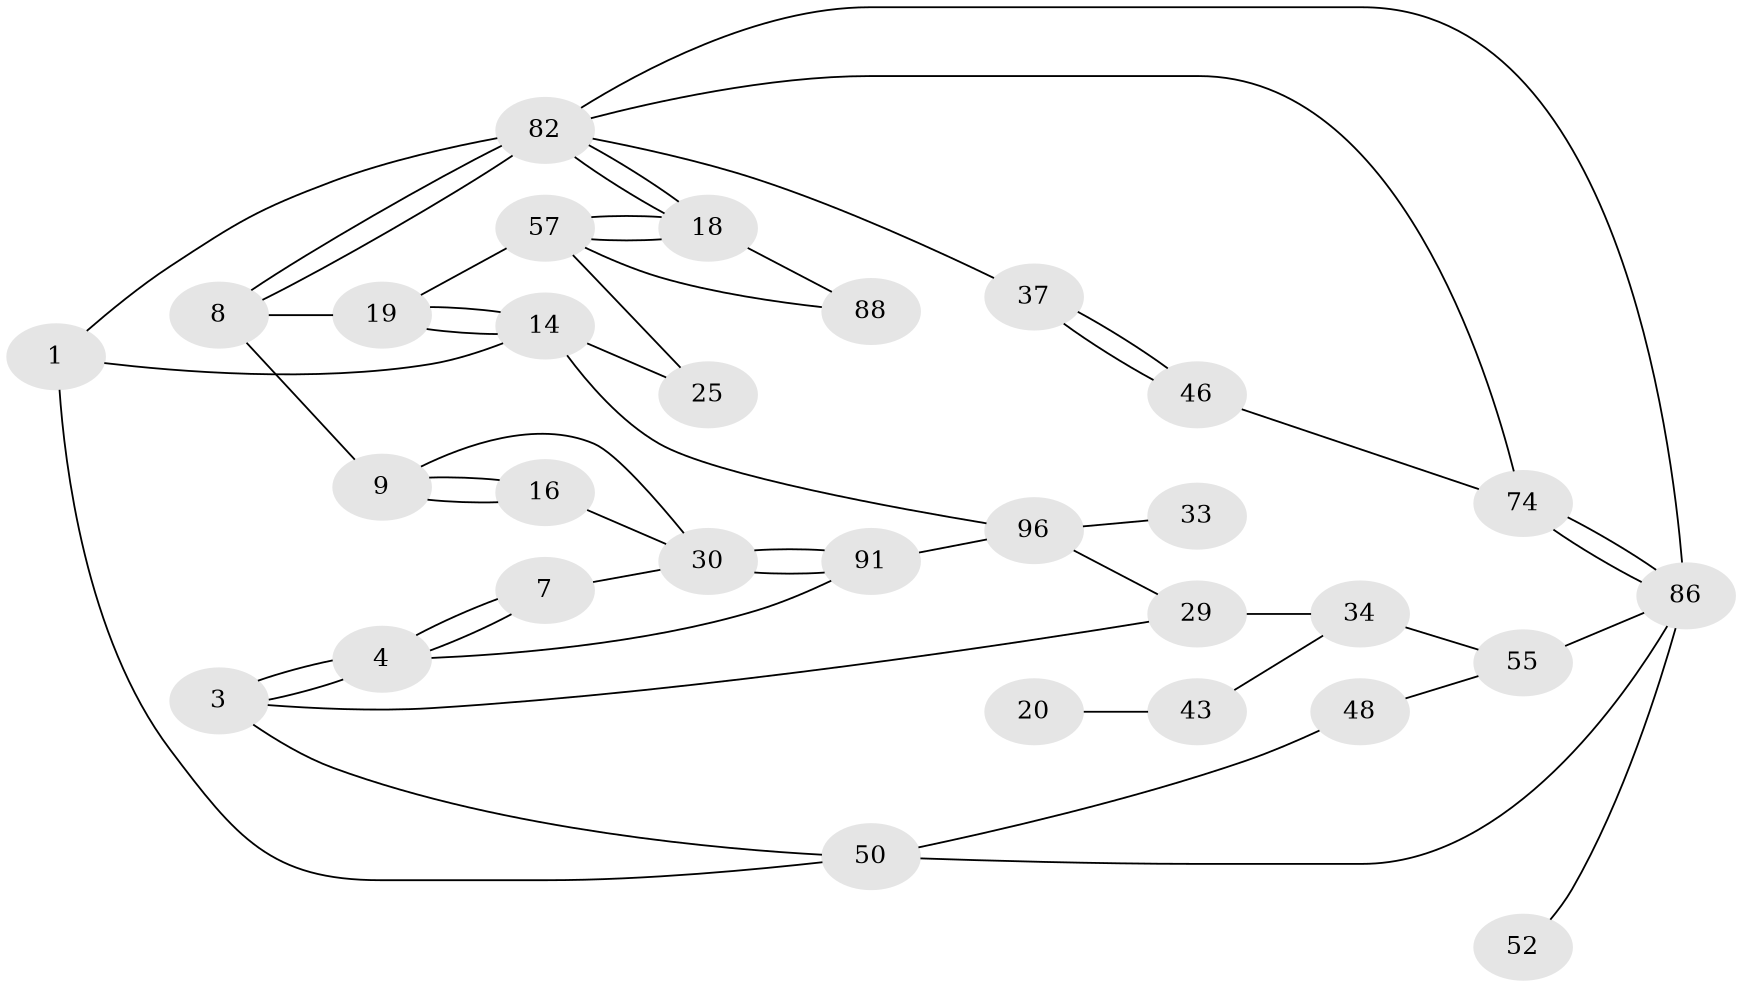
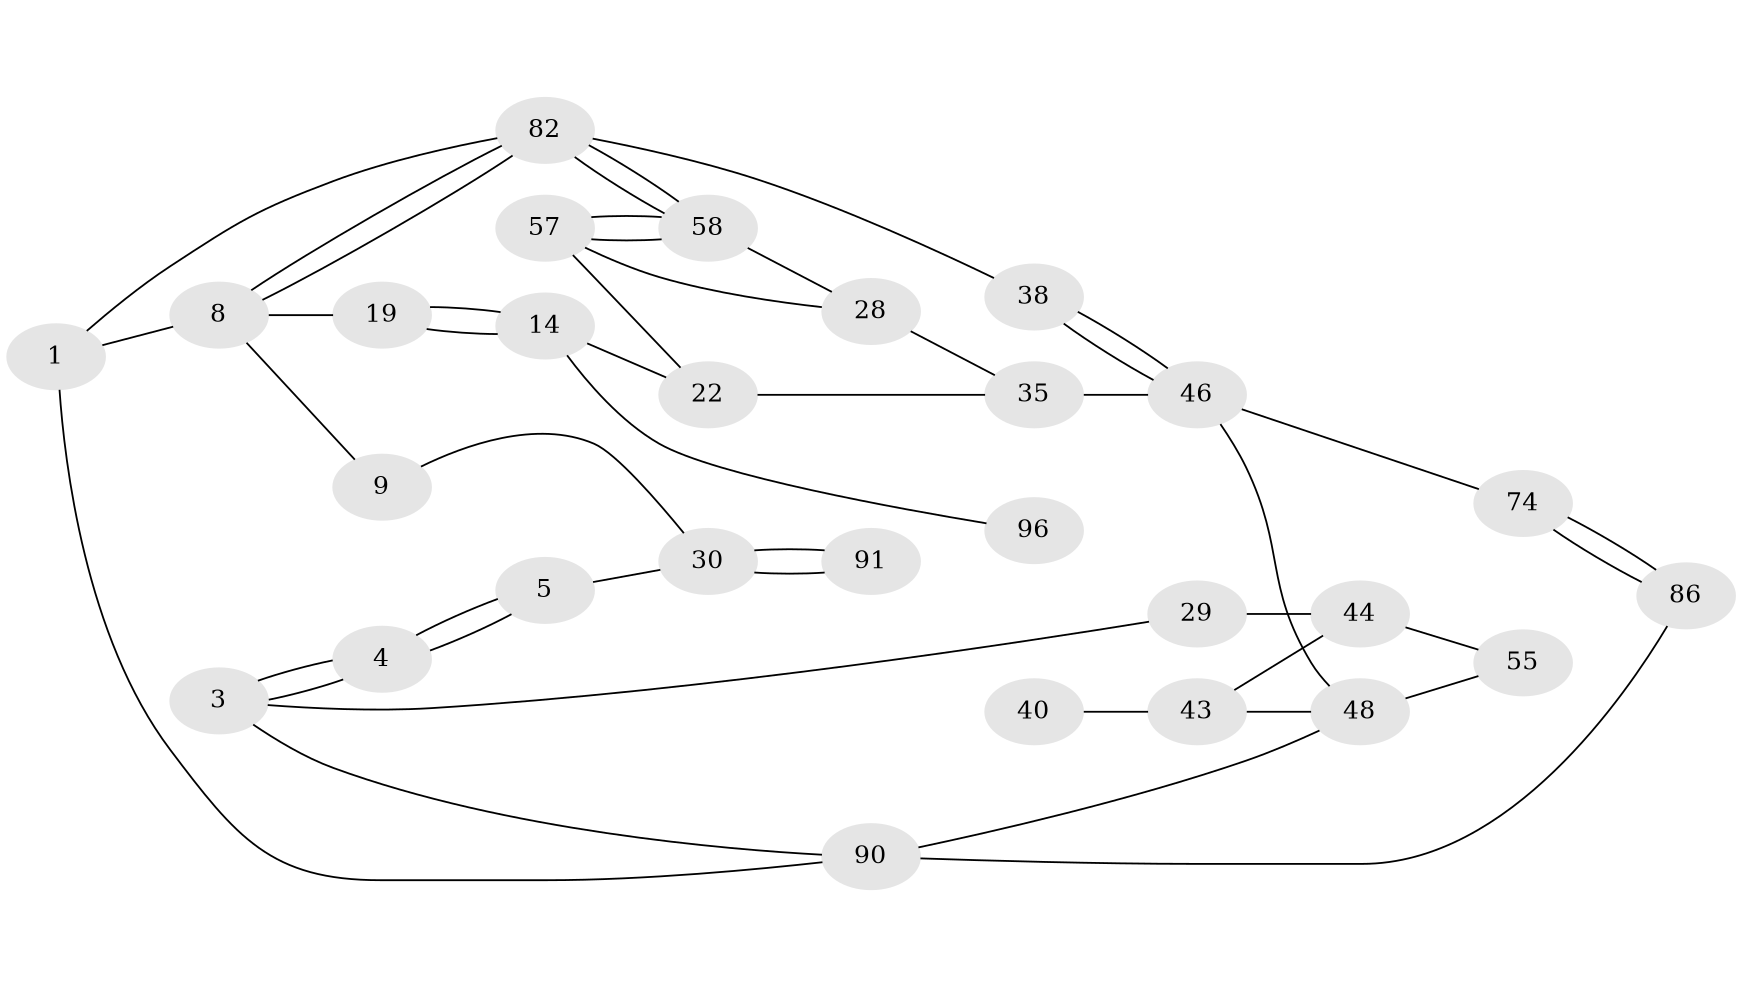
edge "82" -- "86": removed
edge "82" -- "74": removed
node "18": label "18" -> "58"
edge "57" -- "19": removed
node "37": label "37" -> "38"
node "88": label "88" -> "28"
edge "14" -- "1": now "8" -- "1"
node "25": label "25" -> "22"
node "35": added
node "16": removed
node "33": removed
edge "96" -- "91": removed
edge "46" -- "48": added
edge "96" -- "29": removed
node "7": label "7" -> "5"
node "34": label "34" -> "44"
edge "86" -- "55": removed
edge "91" -- "4": removed
node "20": label "20" -> "40"
edge "43" -- "48": added
node "50": label "50" -> "90"
node "52": removed
